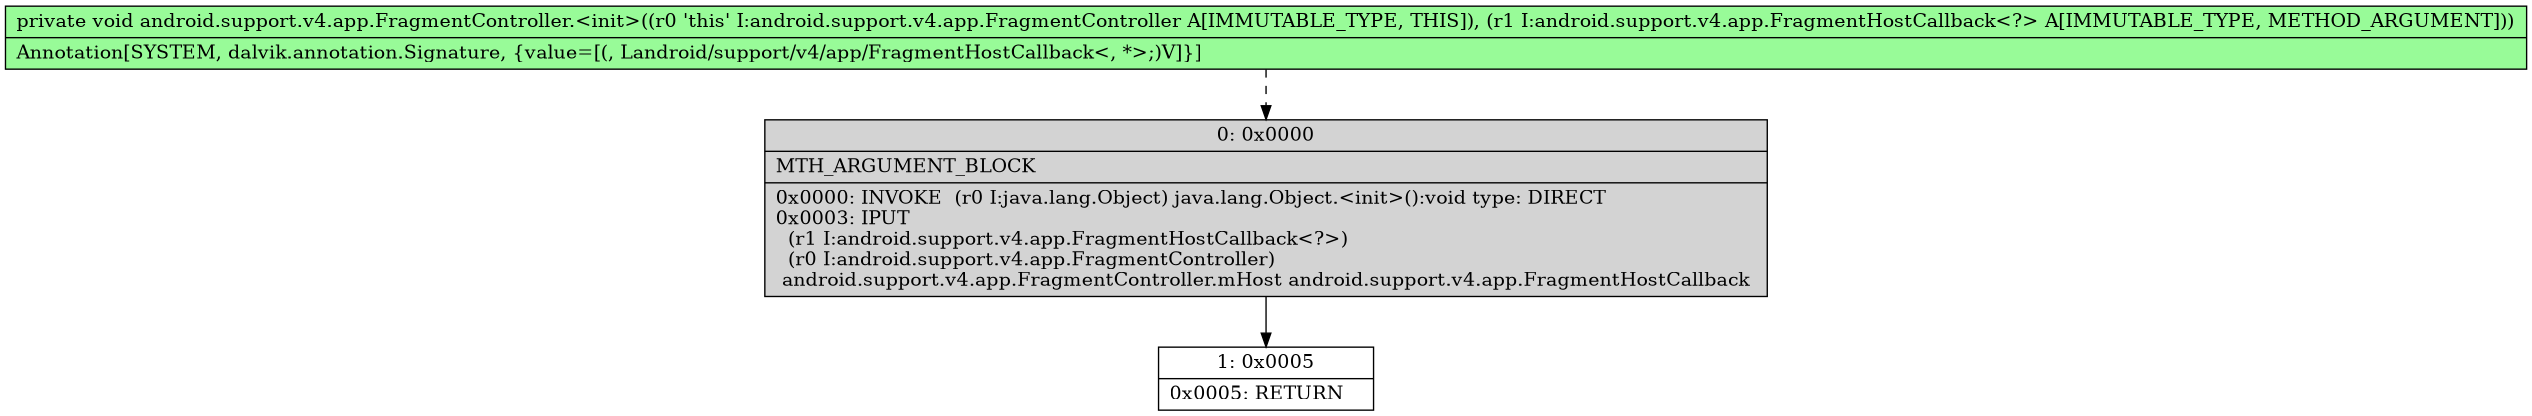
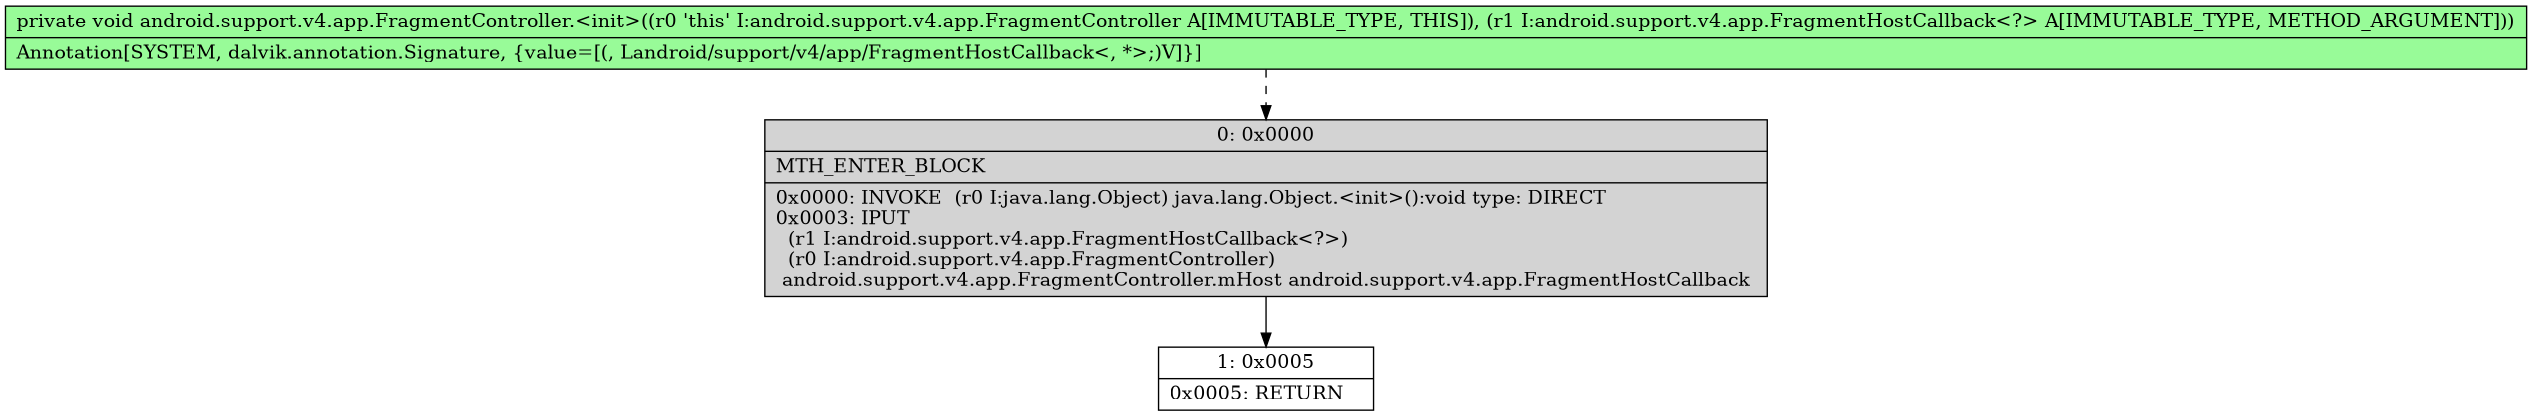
node "0: 0x0000": text "MTH_ARGUMENT_BLOCK" -> "MTH_ENTER_BLOCK"
